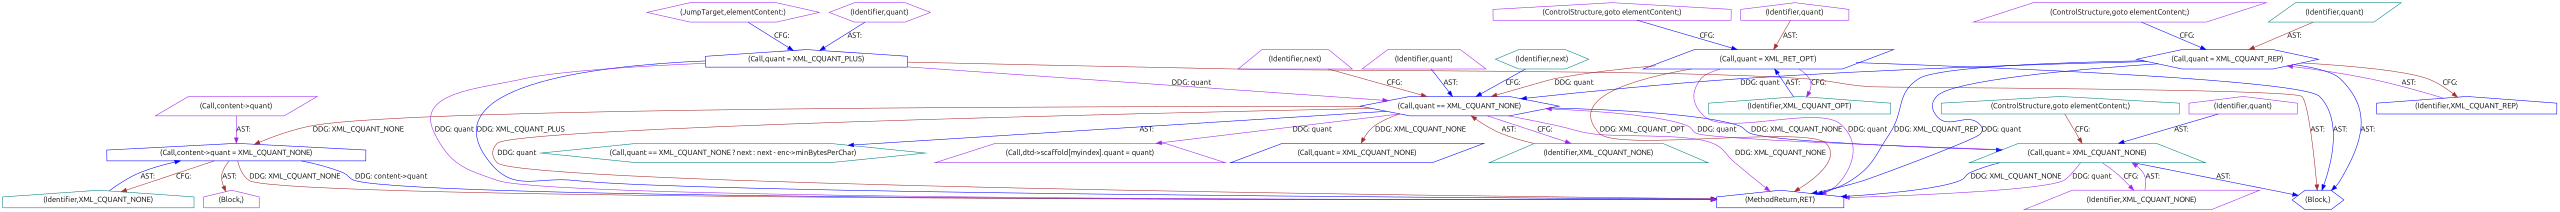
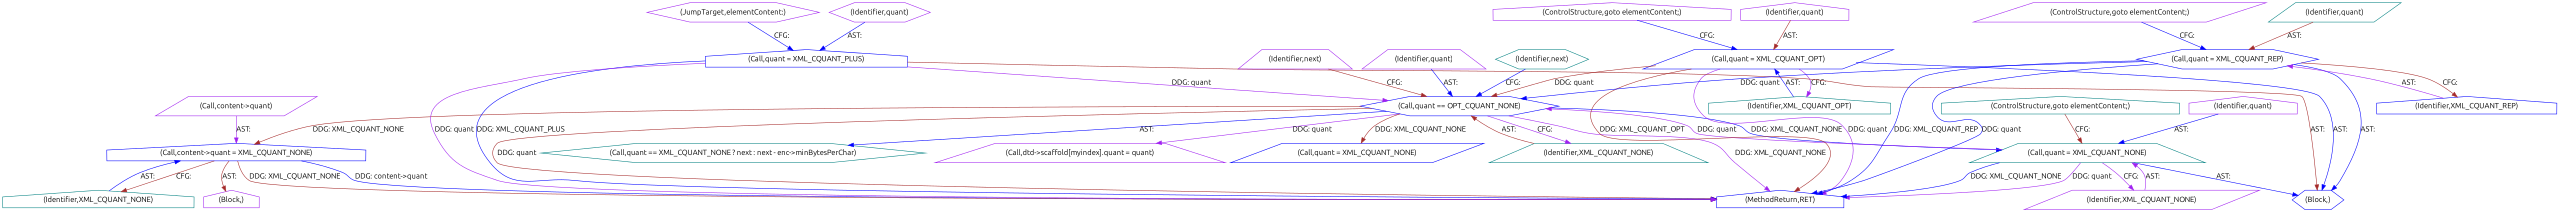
node "(Call,quant = XML_RET_OPT)": label "(Call,quant = XML_RET_OPT)" -> "(Call,quant = XML_CQUANT_OPT)"
node "(Call,quant == XML_CQUANT_NONE)": label "(Call,quant == XML_CQUANT_NONE)" -> "(Call,quant == OPT_CQUANT_NONE)"
